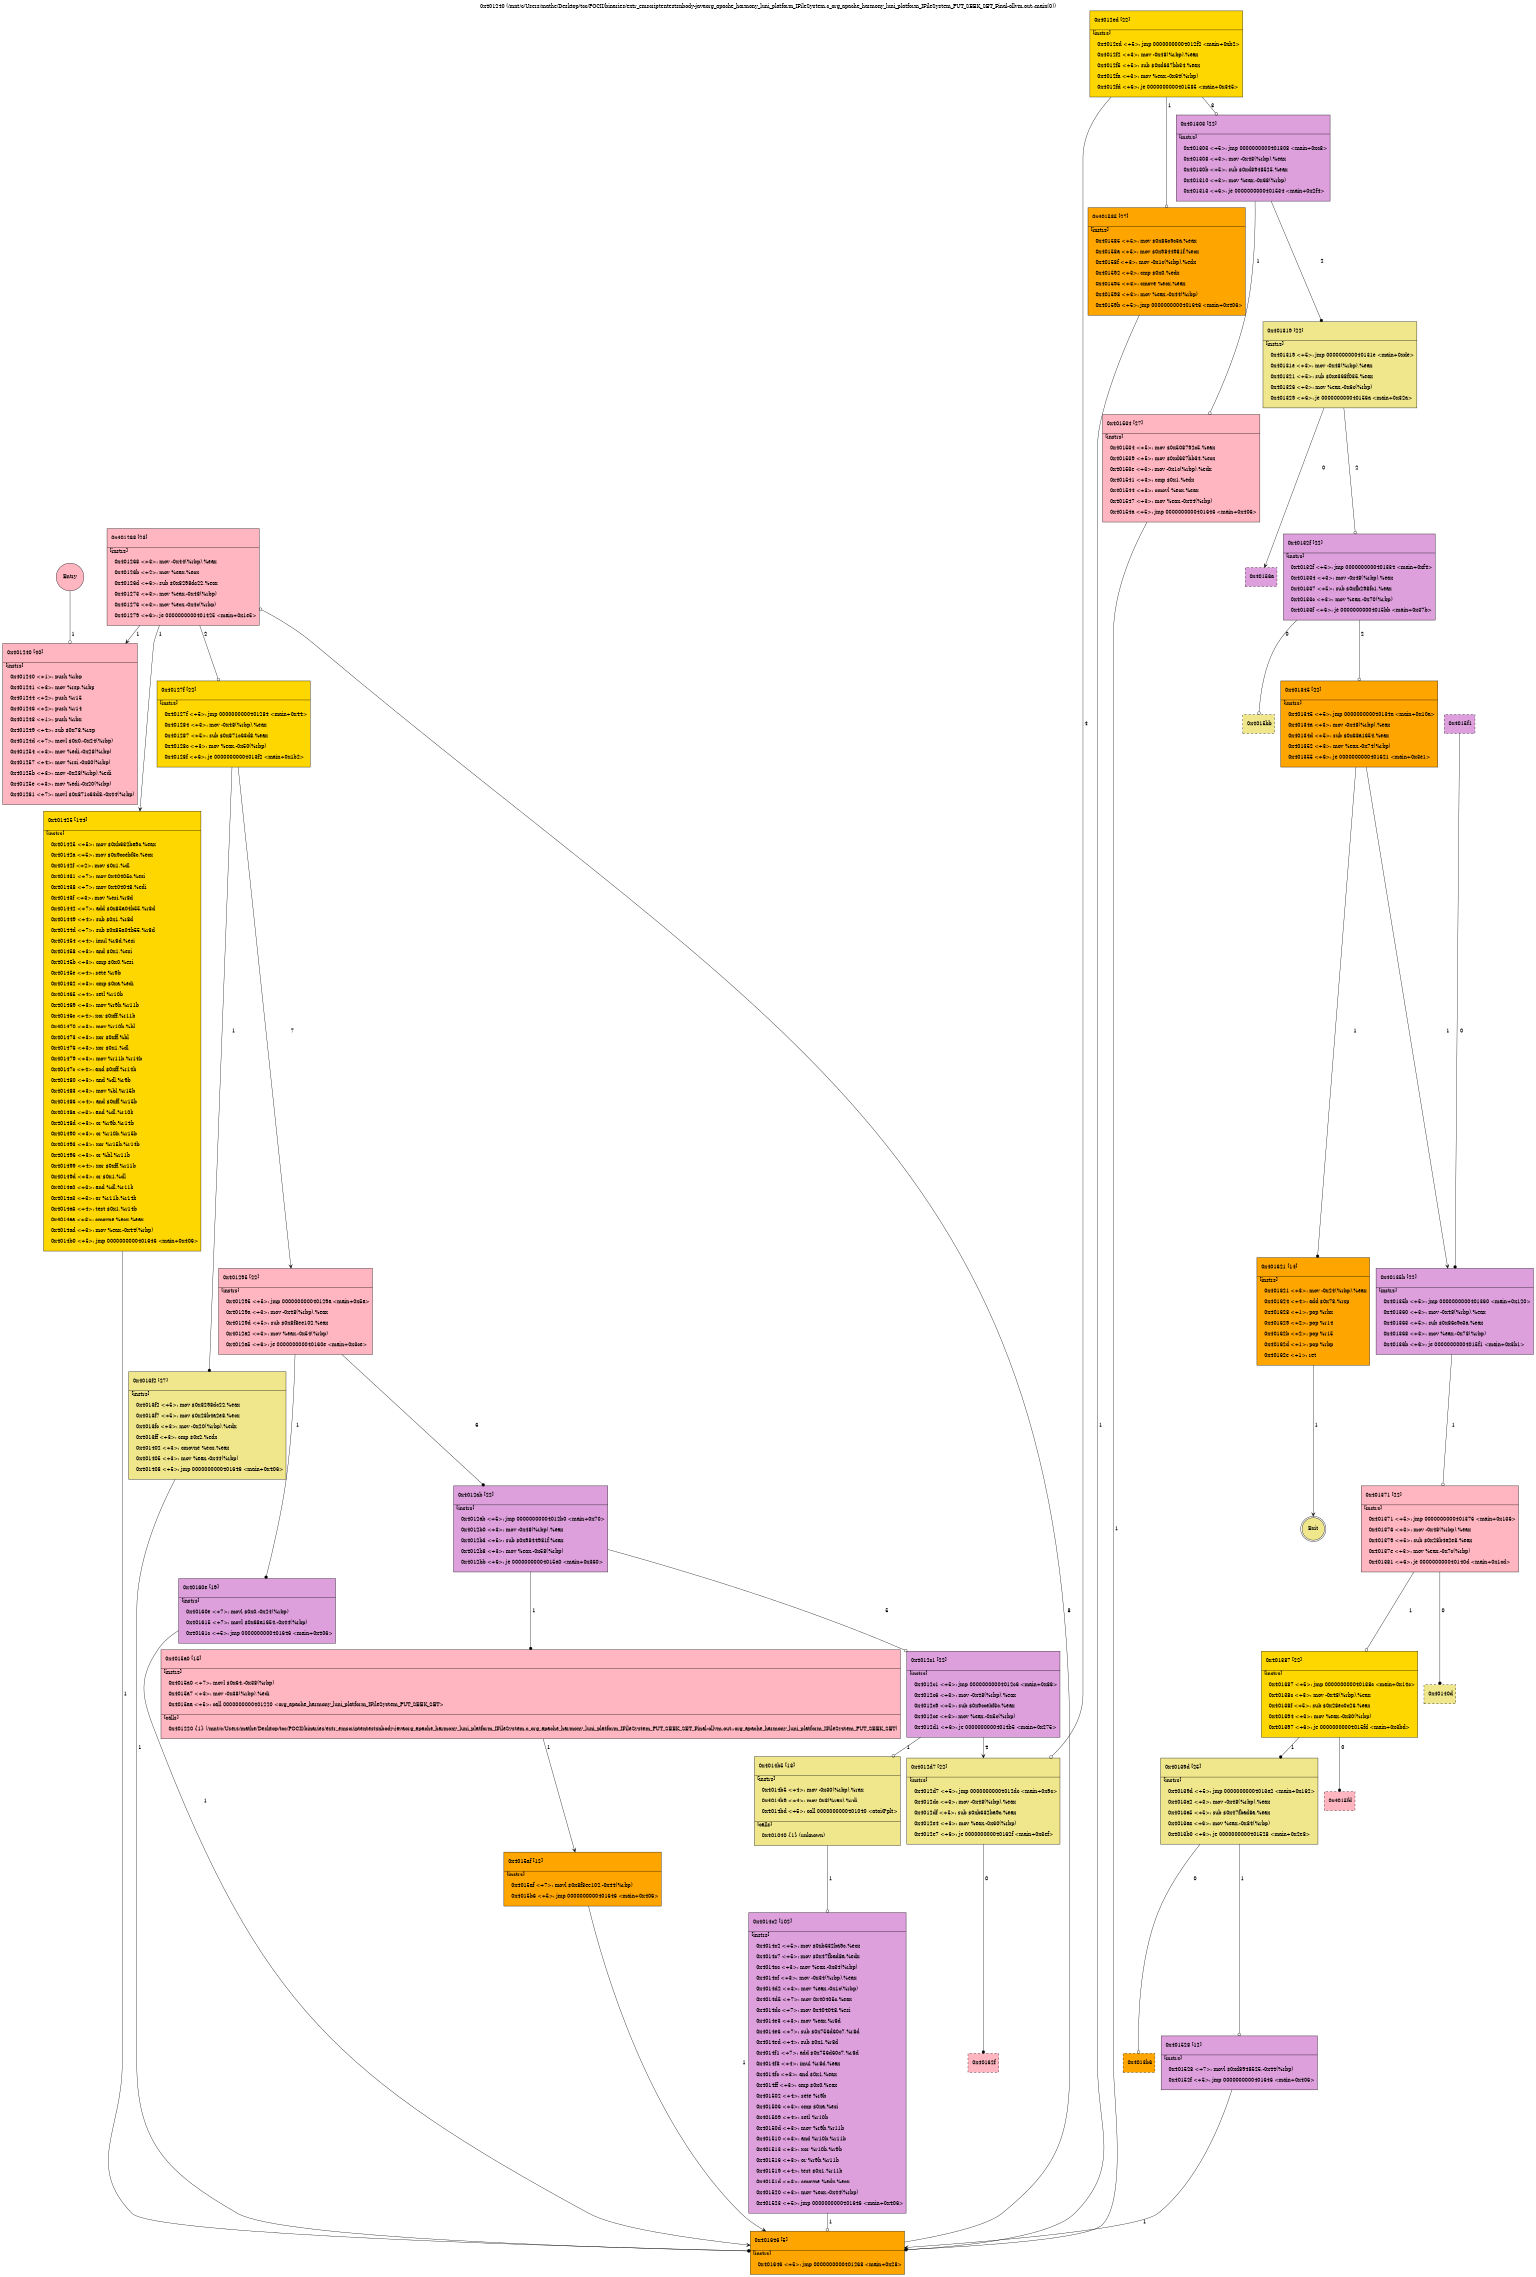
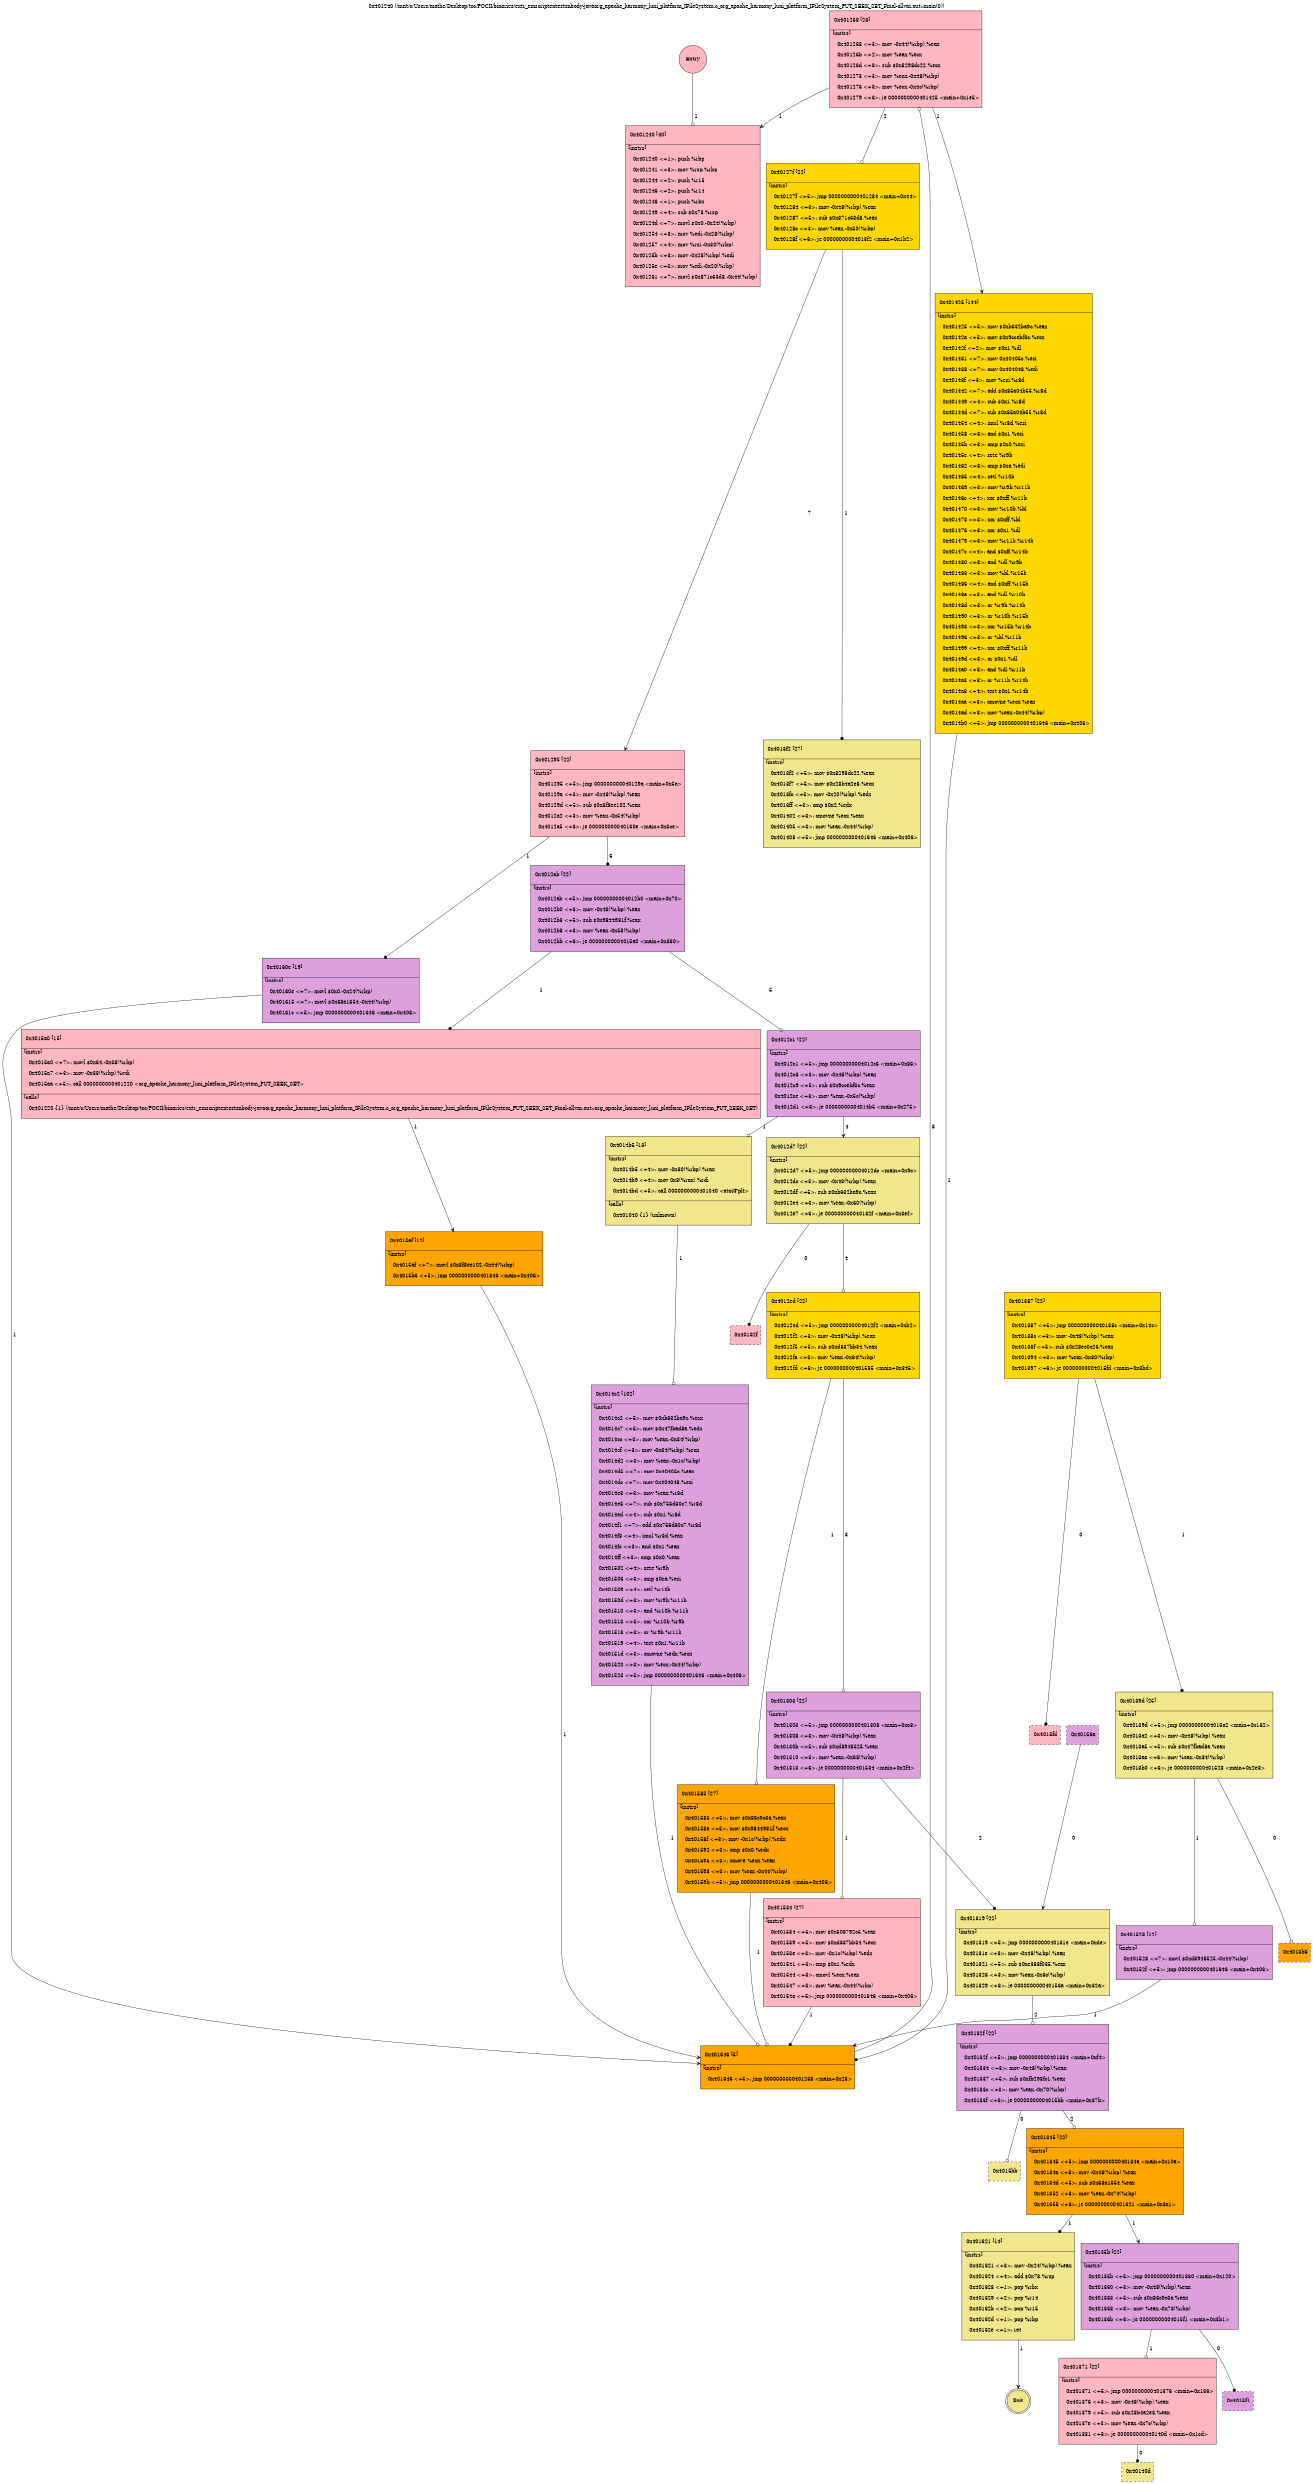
edge "0x401319 [22]" -> "0x40156a": reversed
edge "0x4012ed [22]" -> "0x4012d7 [22]": reversed
edge "0x4015f1" -> "0x40135b [22]": reversed
node "0x401621 [14]": fillcolor orange -> khaki
edge "0x401371 [22]" -> "0x401387 [22]": removed, label "1"
edge "0x4013f2 [27]" -> "0x401646 [5]": removed, label "1"
